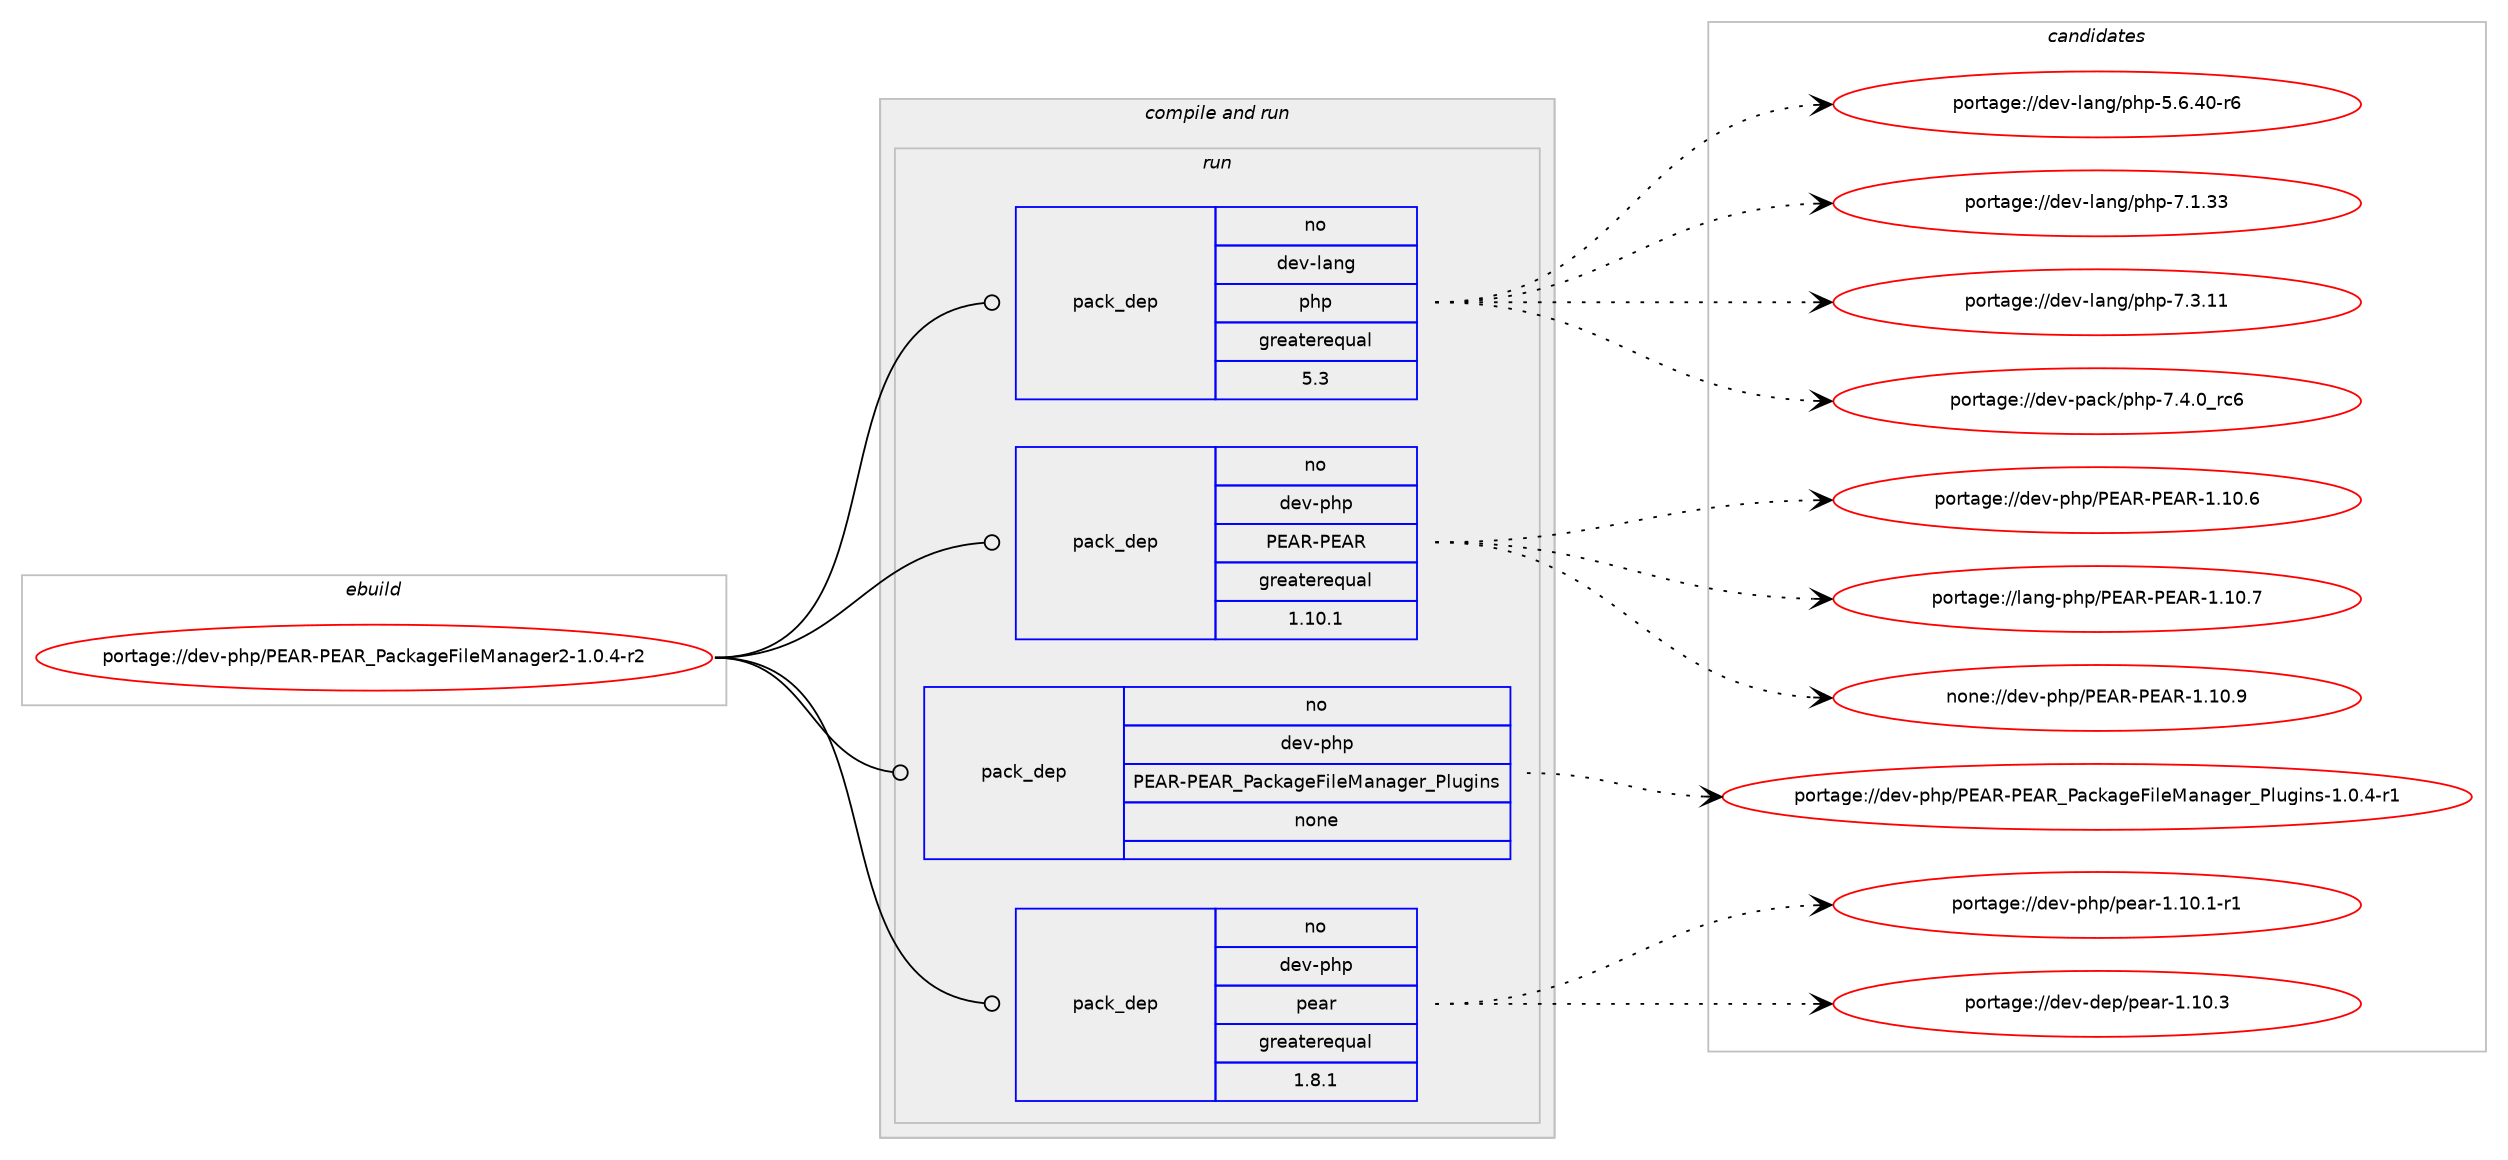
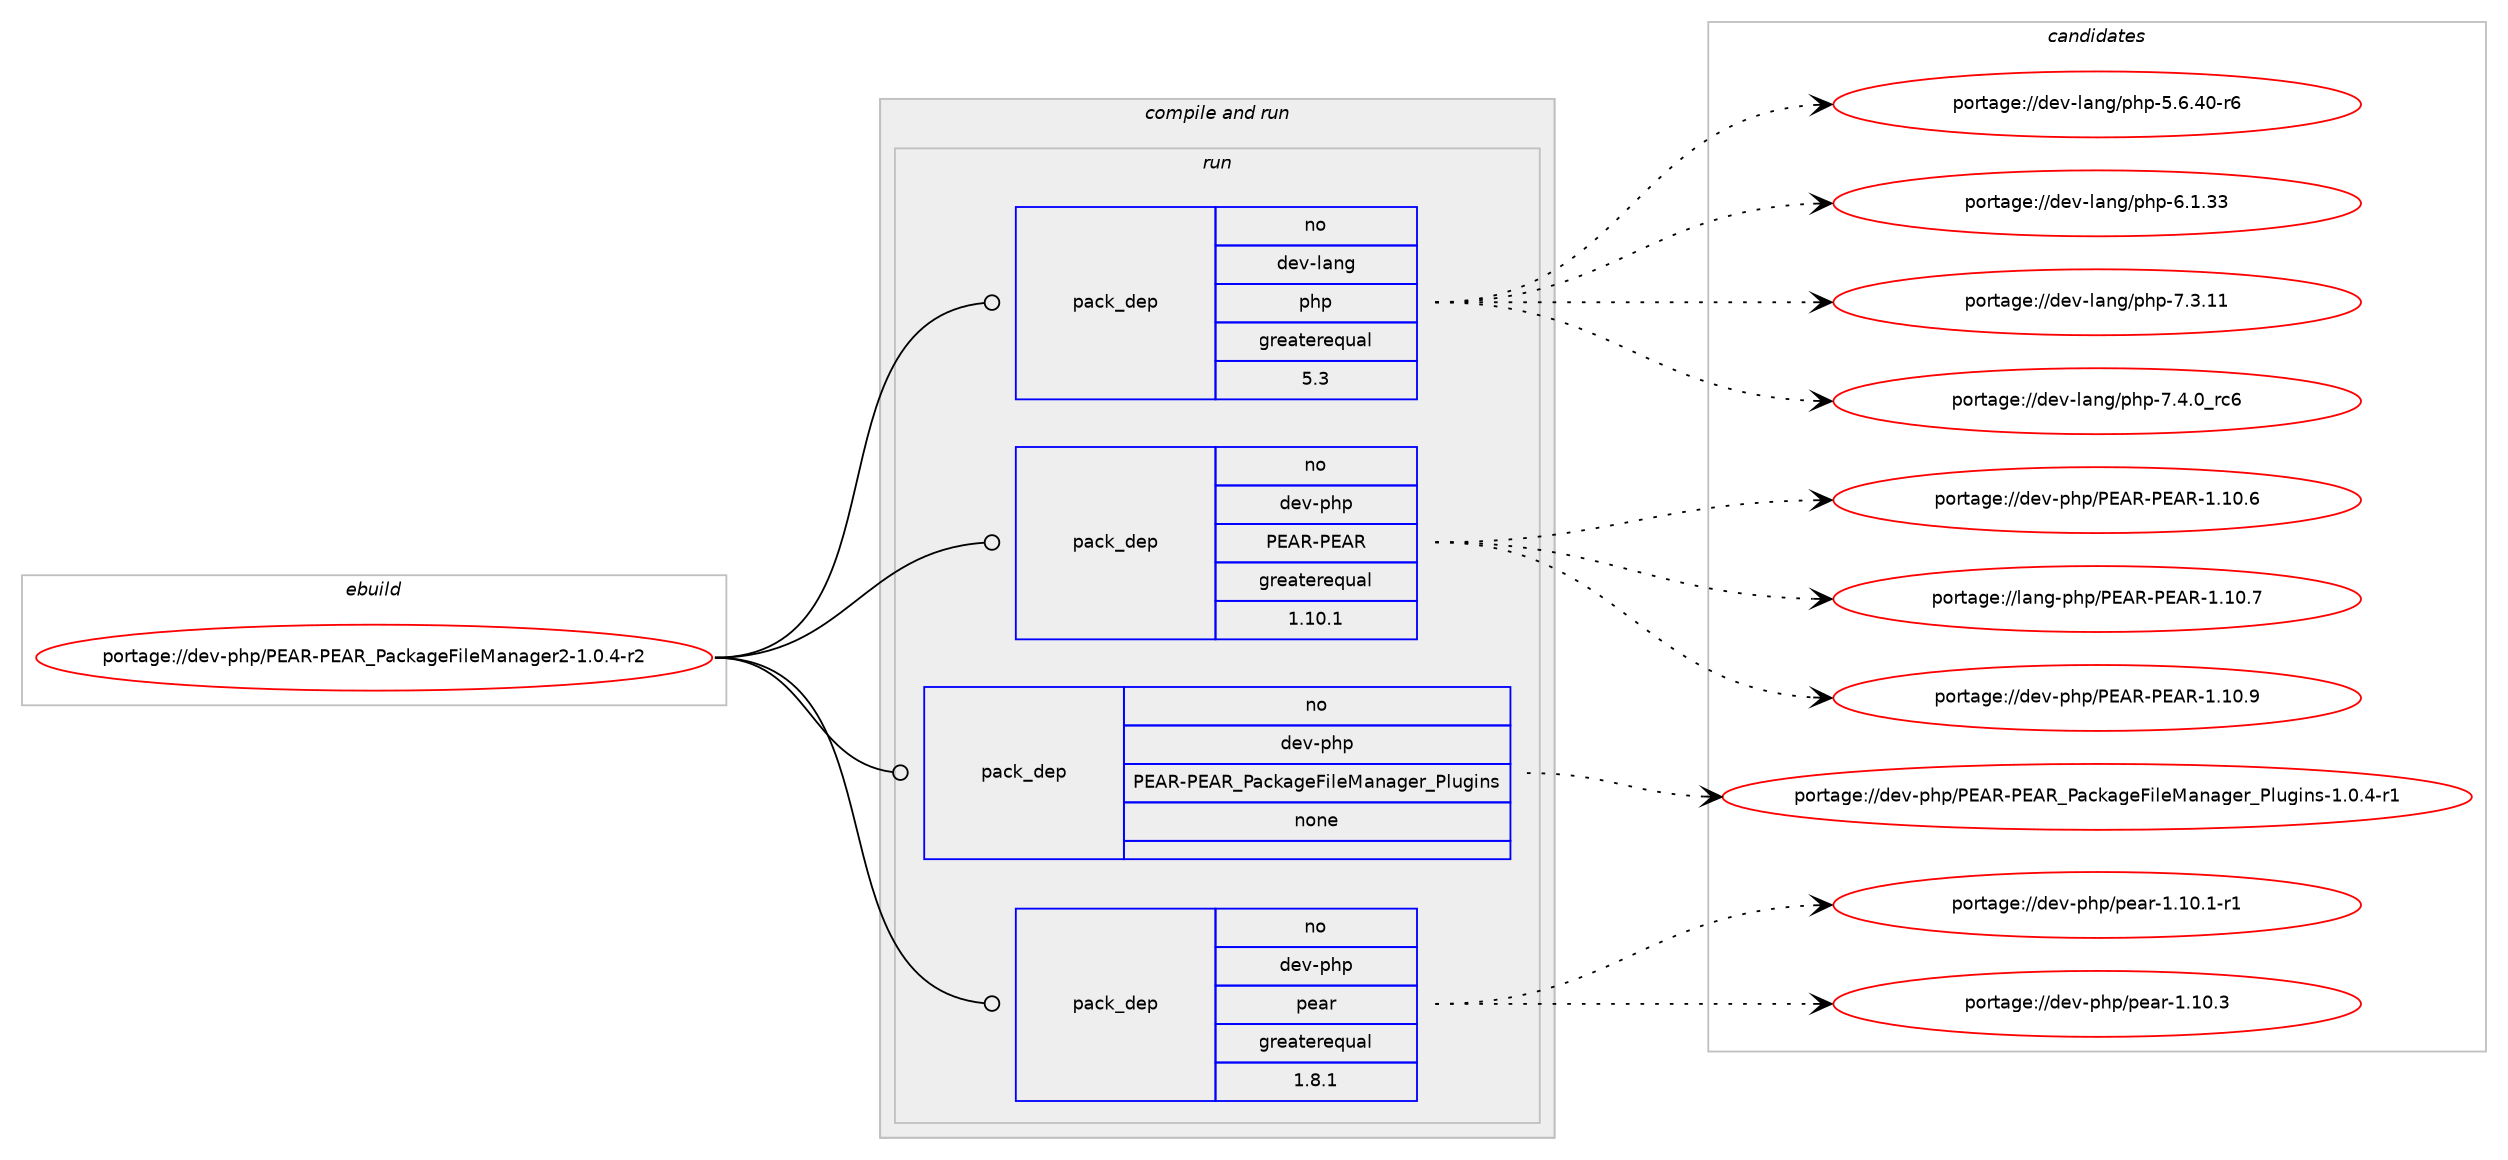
node "portage://dev-lang/php-7.1.33": label "portage://dev-lang/php-7.1.33" -> "portage://dev-lang/php-6.1.33"
node "portage://dev-pack/php-7.4.0_rc6": label "portage://dev-pack/php-7.4.0_rc6" -> "portage://dev-lang/php-7.4.0_rc6"
node "none://dev-php/PEAR-PEAR-1.10.9": label "none://dev-php/PEAR-PEAR-1.10.9" -> "portage://dev-php/PEAR-PEAR-1.10.9"
node "portage://dev-dep/pear-1.10.3": label "portage://dev-dep/pear-1.10.3" -> "portage://dev-php/pear-1.10.3"
